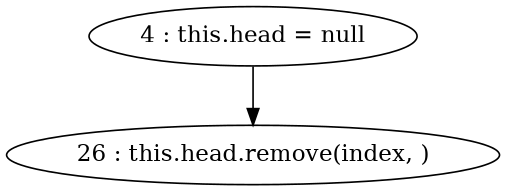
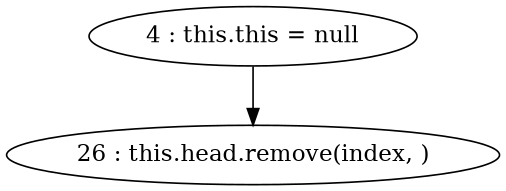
node "4 : this.head = null": label "4 : this.head = null" -> "4 : this.this = null"
